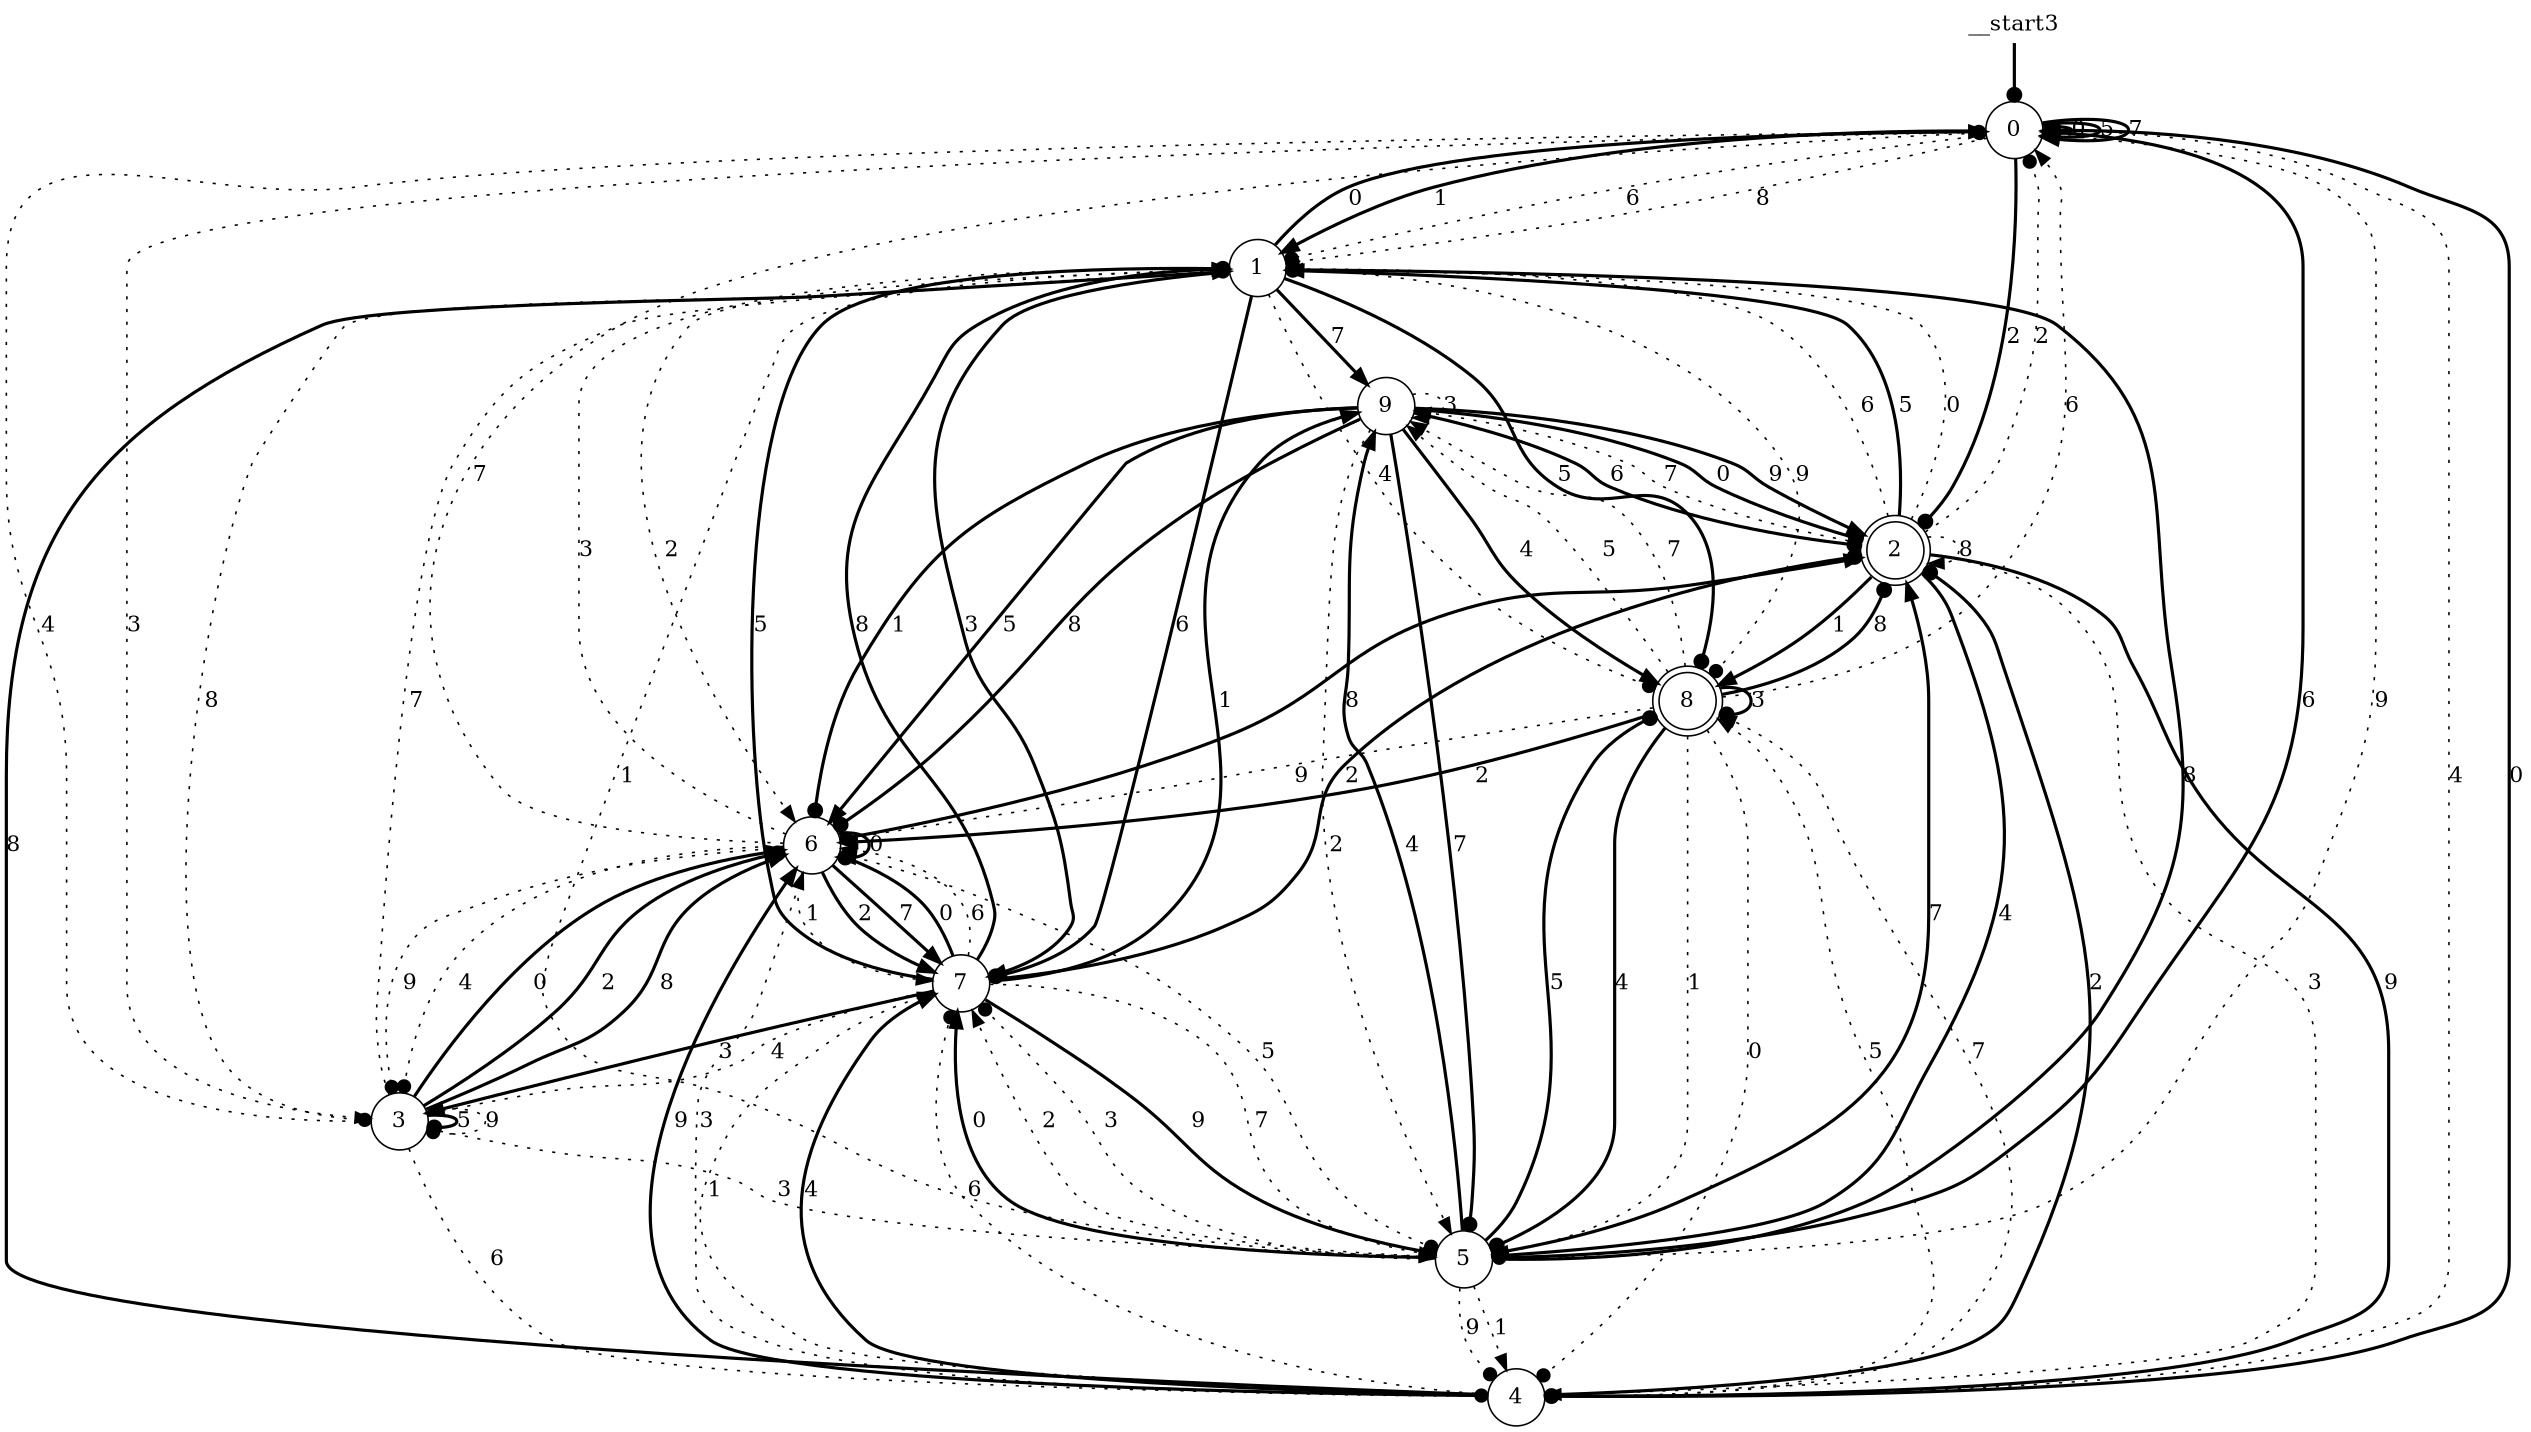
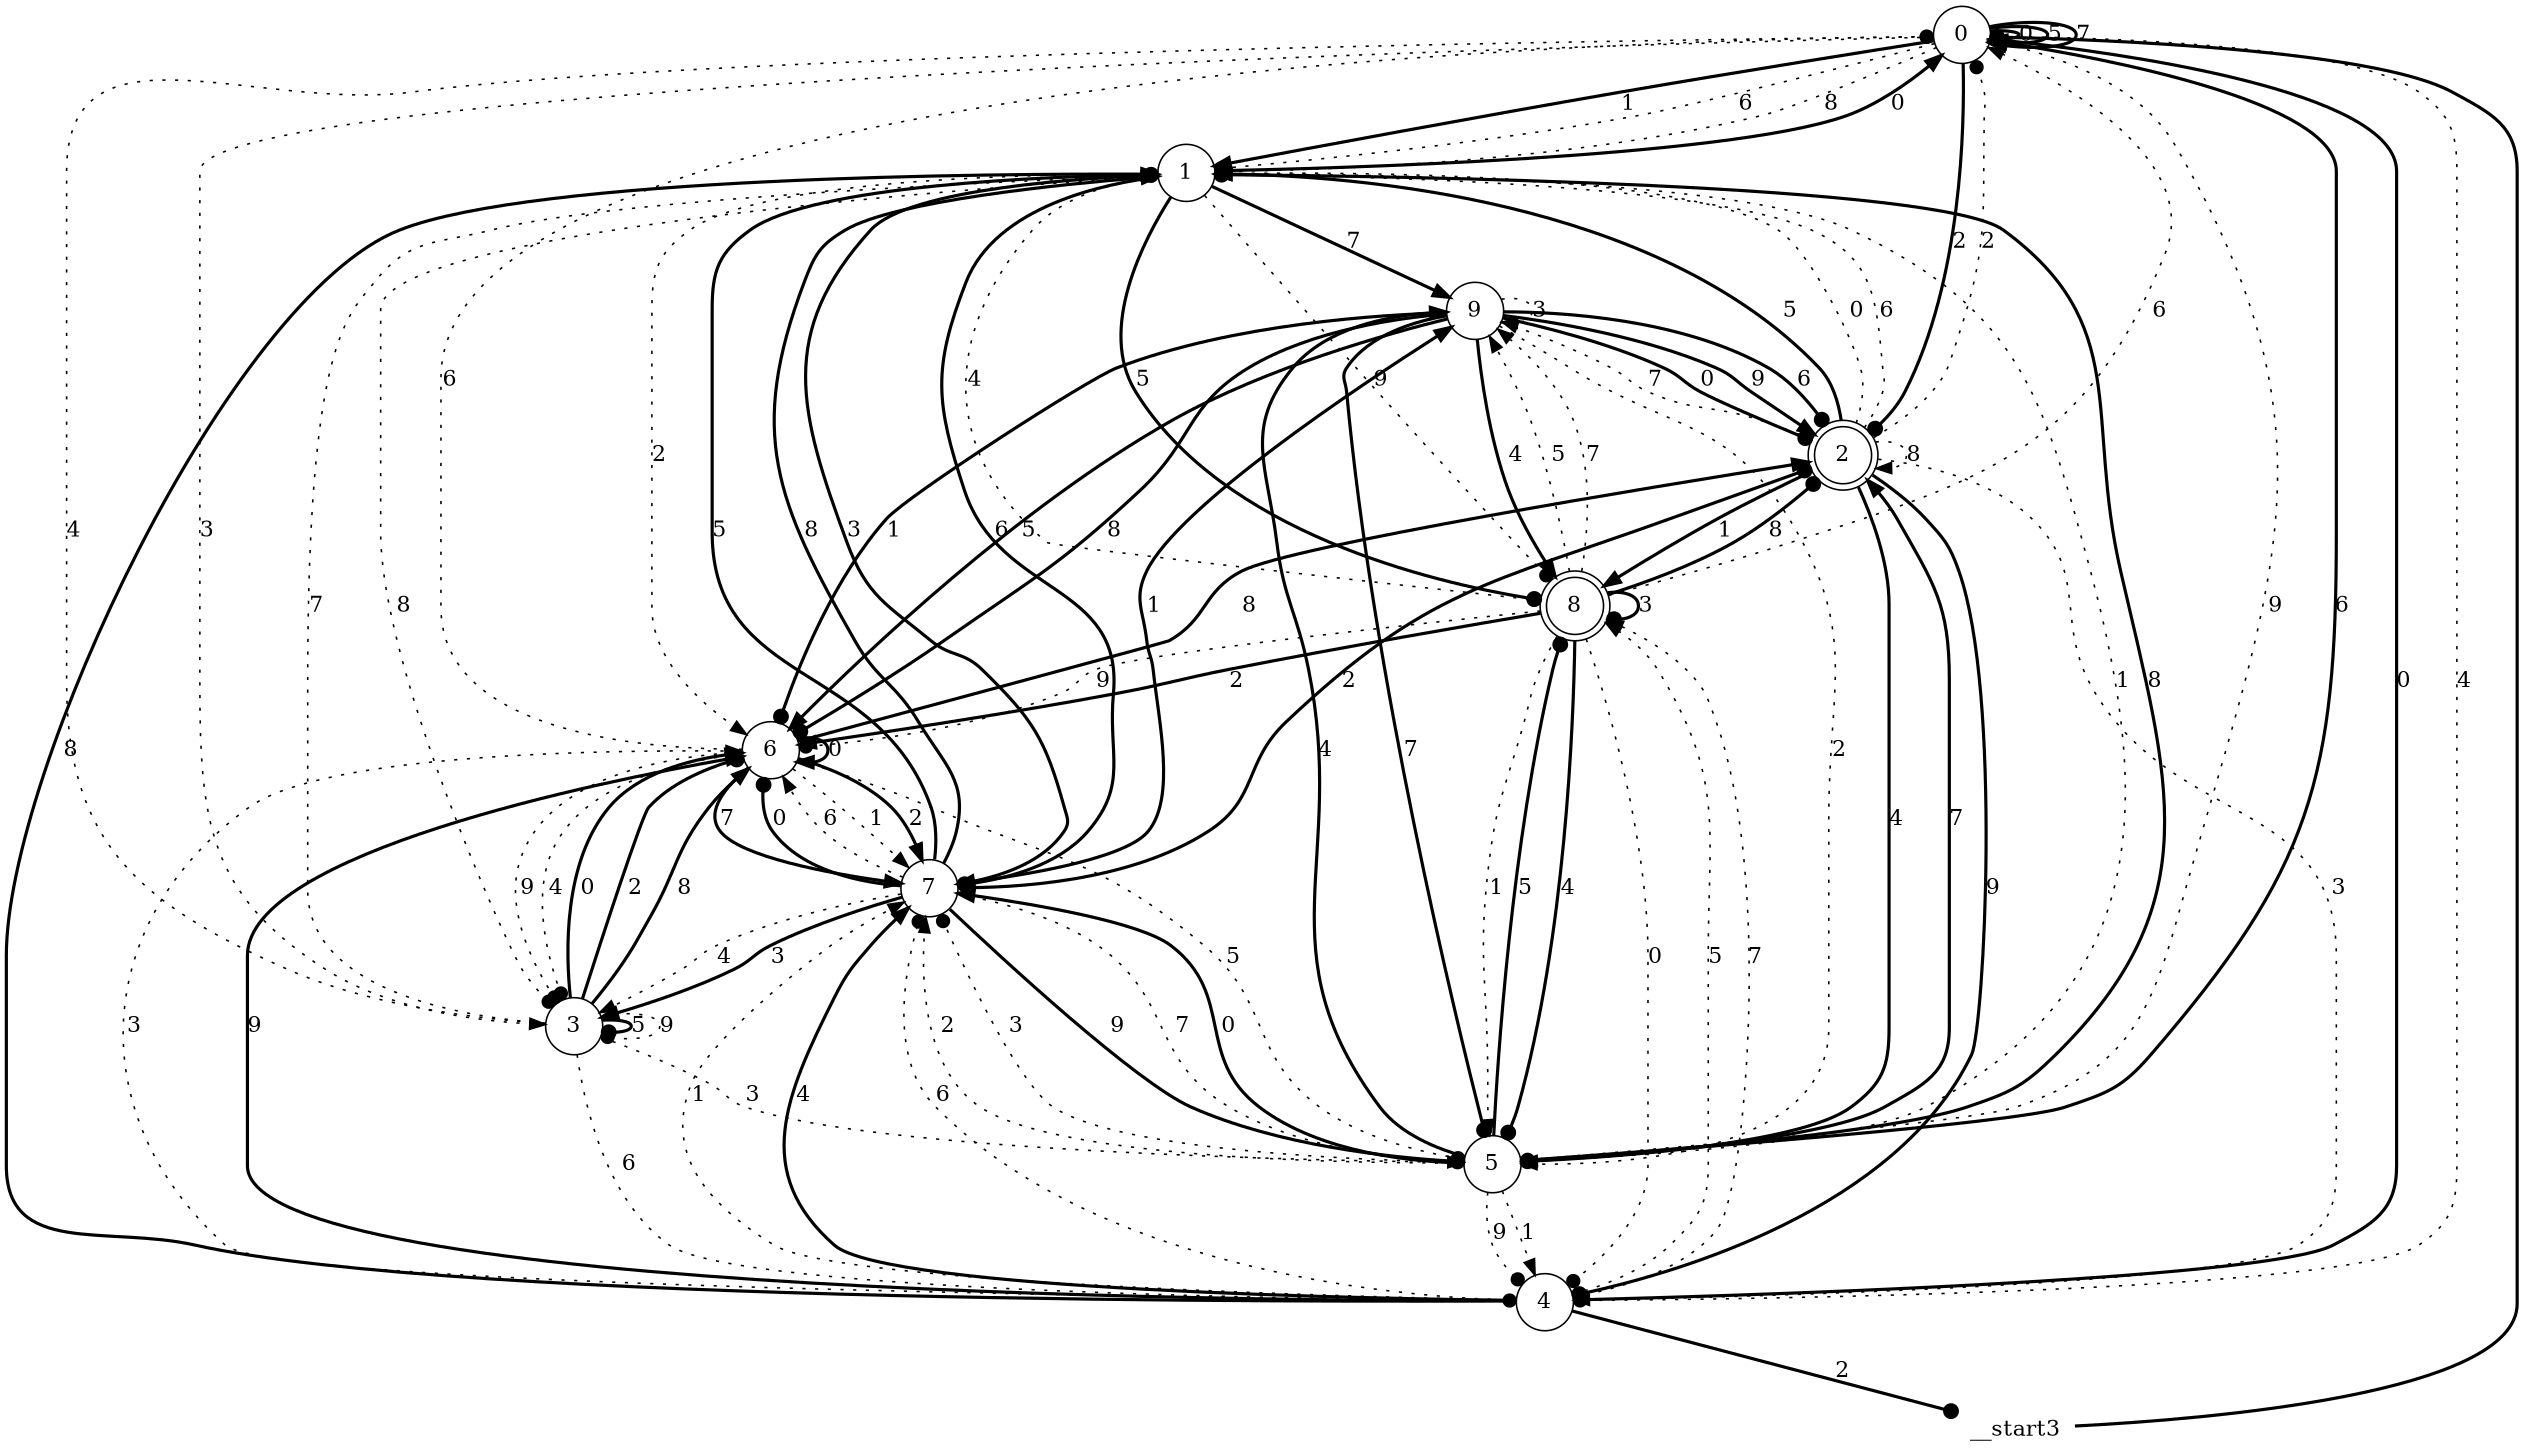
edge "6" -> "1": removed, label "3"
edge "6" -> "0": label "7" -> "6"
edge "4" -> "2": now "4" -> "__start3"
